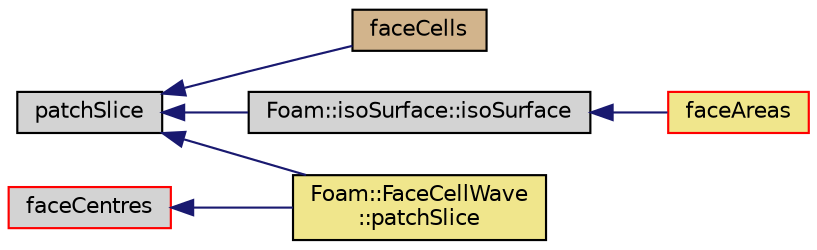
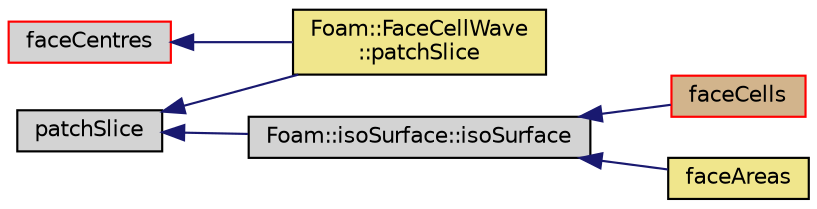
node "faceCells": color black -> red
edge "faceCells" -> "patchSlice": now "faceCells" -> "Foam::isoSurface::isoSurface"
node "faceAreas": color red -> black
